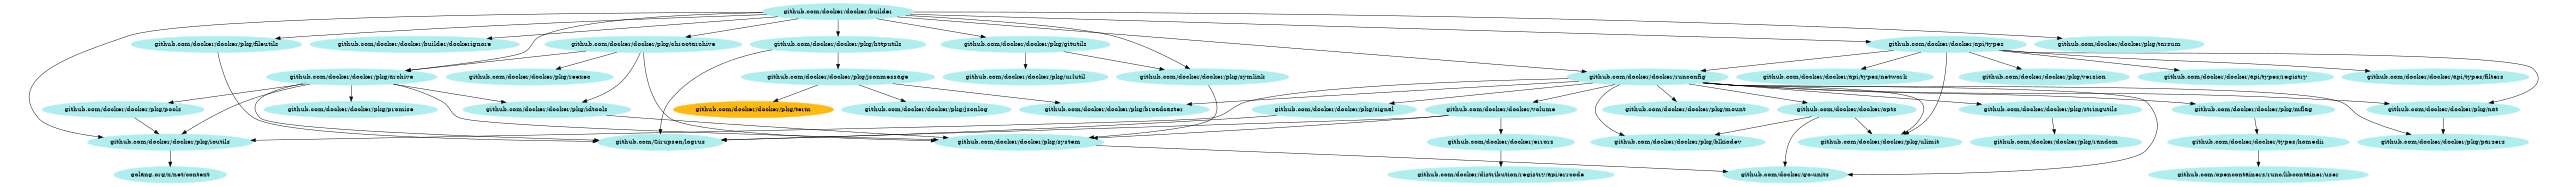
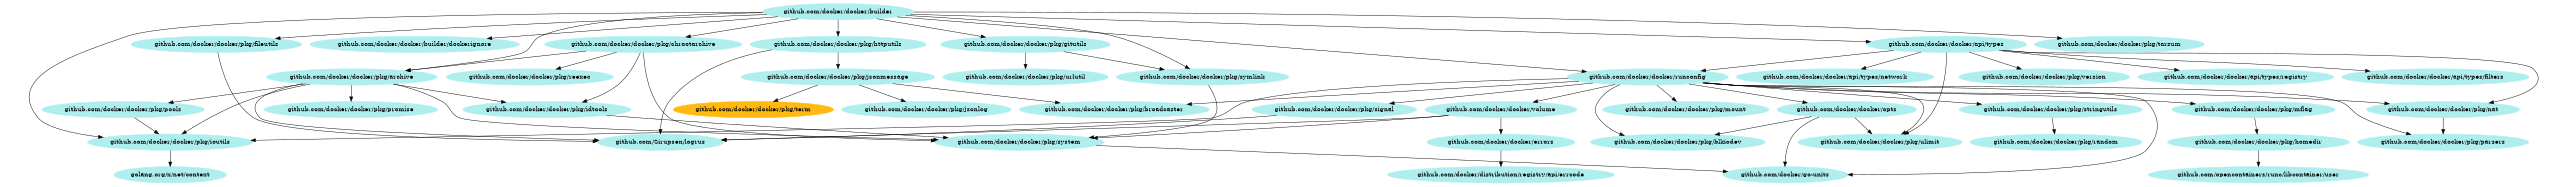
node "github.com/docker/docker/types/homedir": label "github.com/docker/docker/types/homedir" -> "github.com/docker/docker/pkg/homedir"
